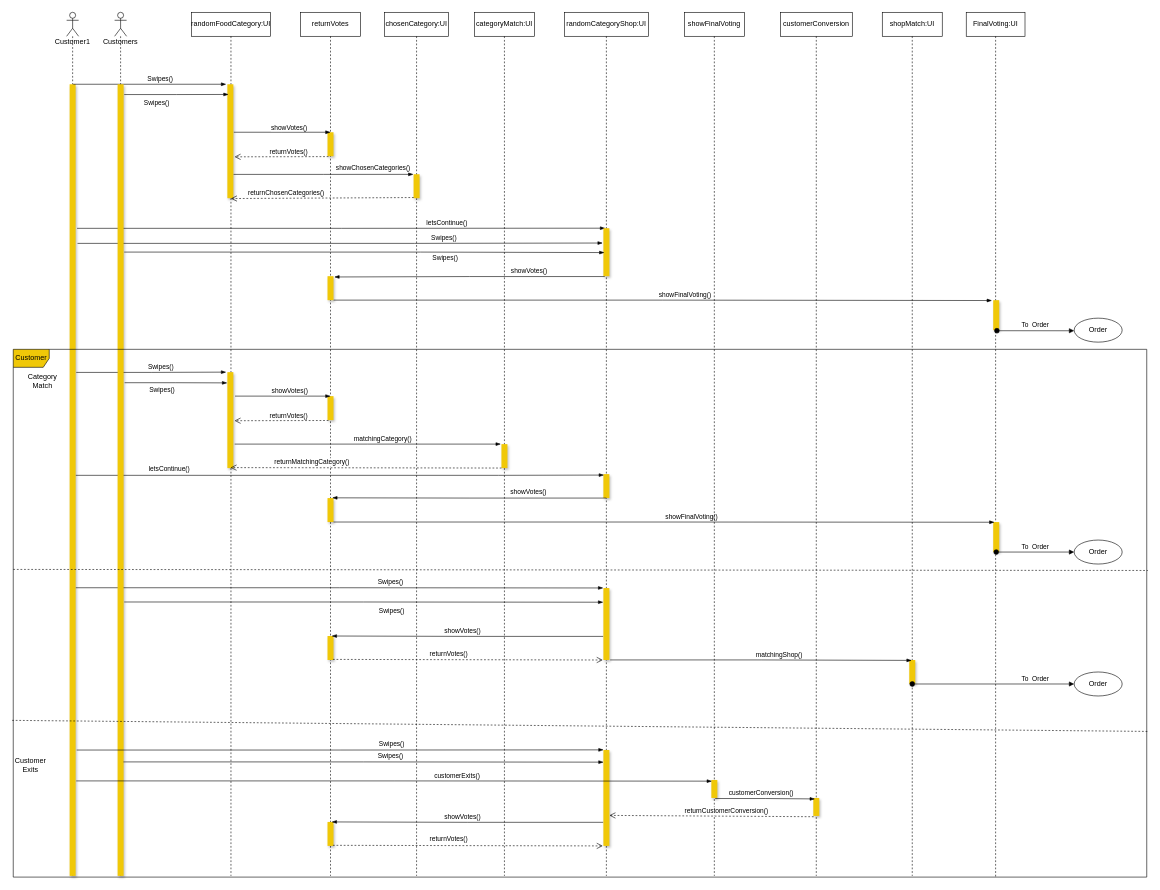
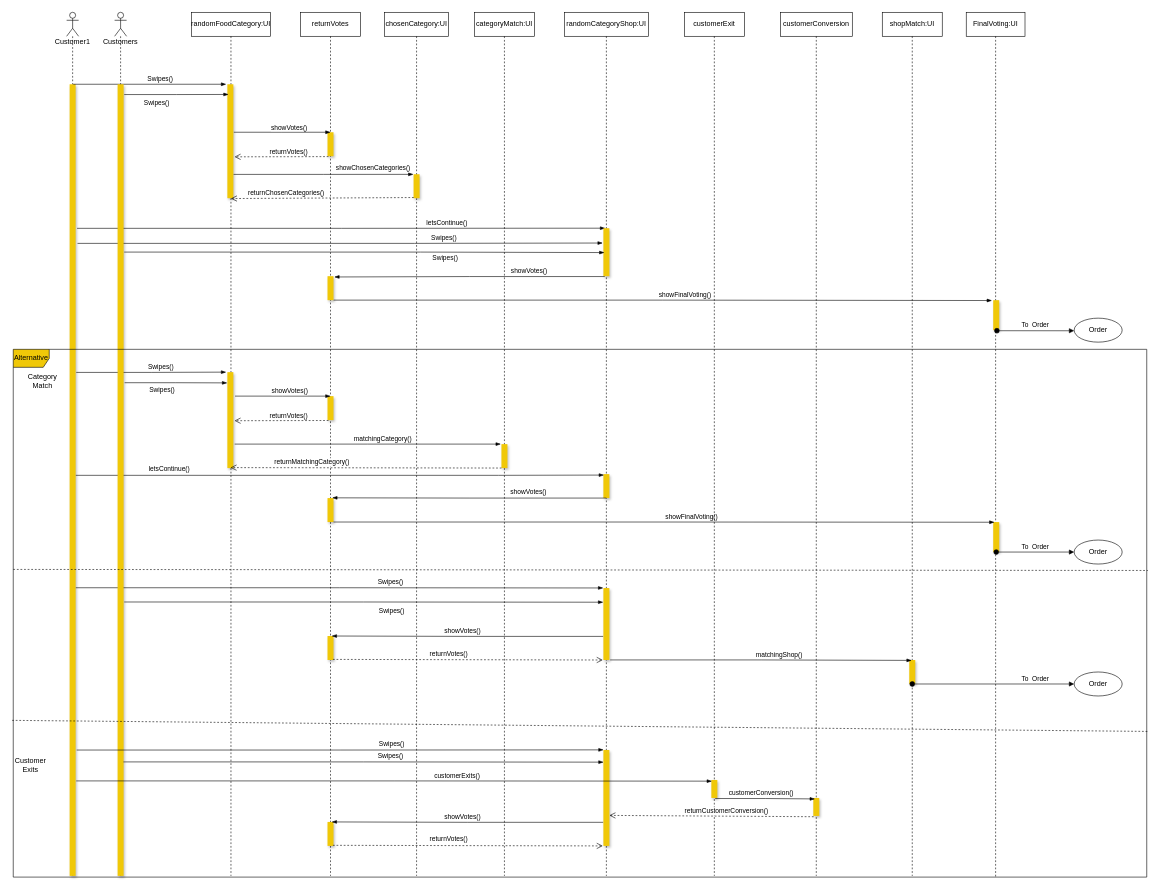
node "showFinalVoting": label "showFinalVoting" -> "customerExit"
node "Customer": label "Customer" -> "Alternative"
